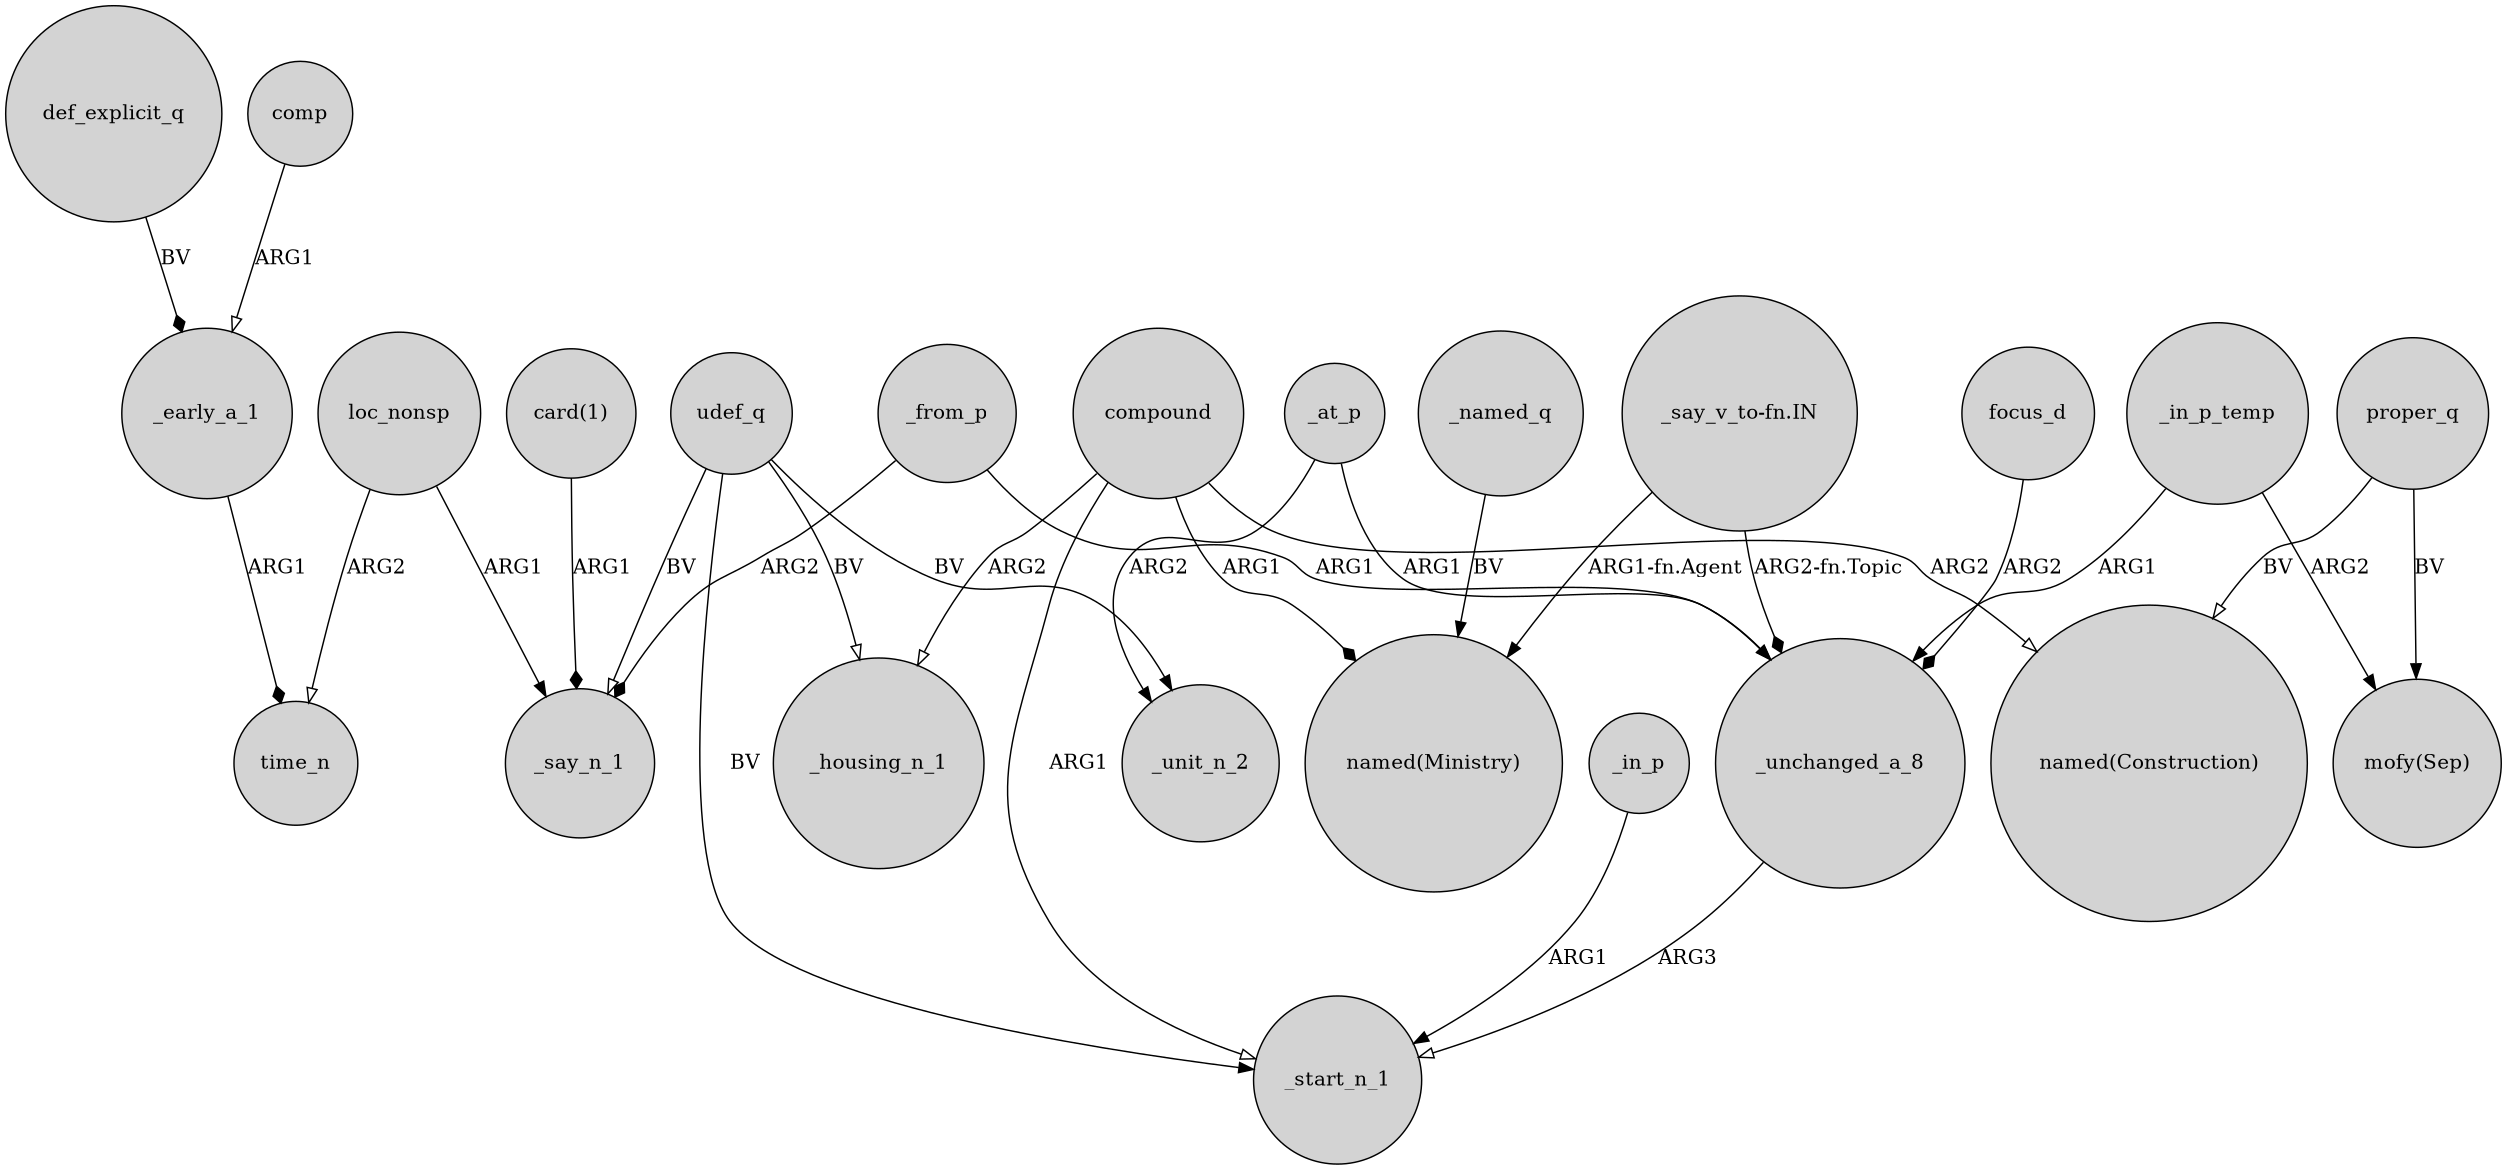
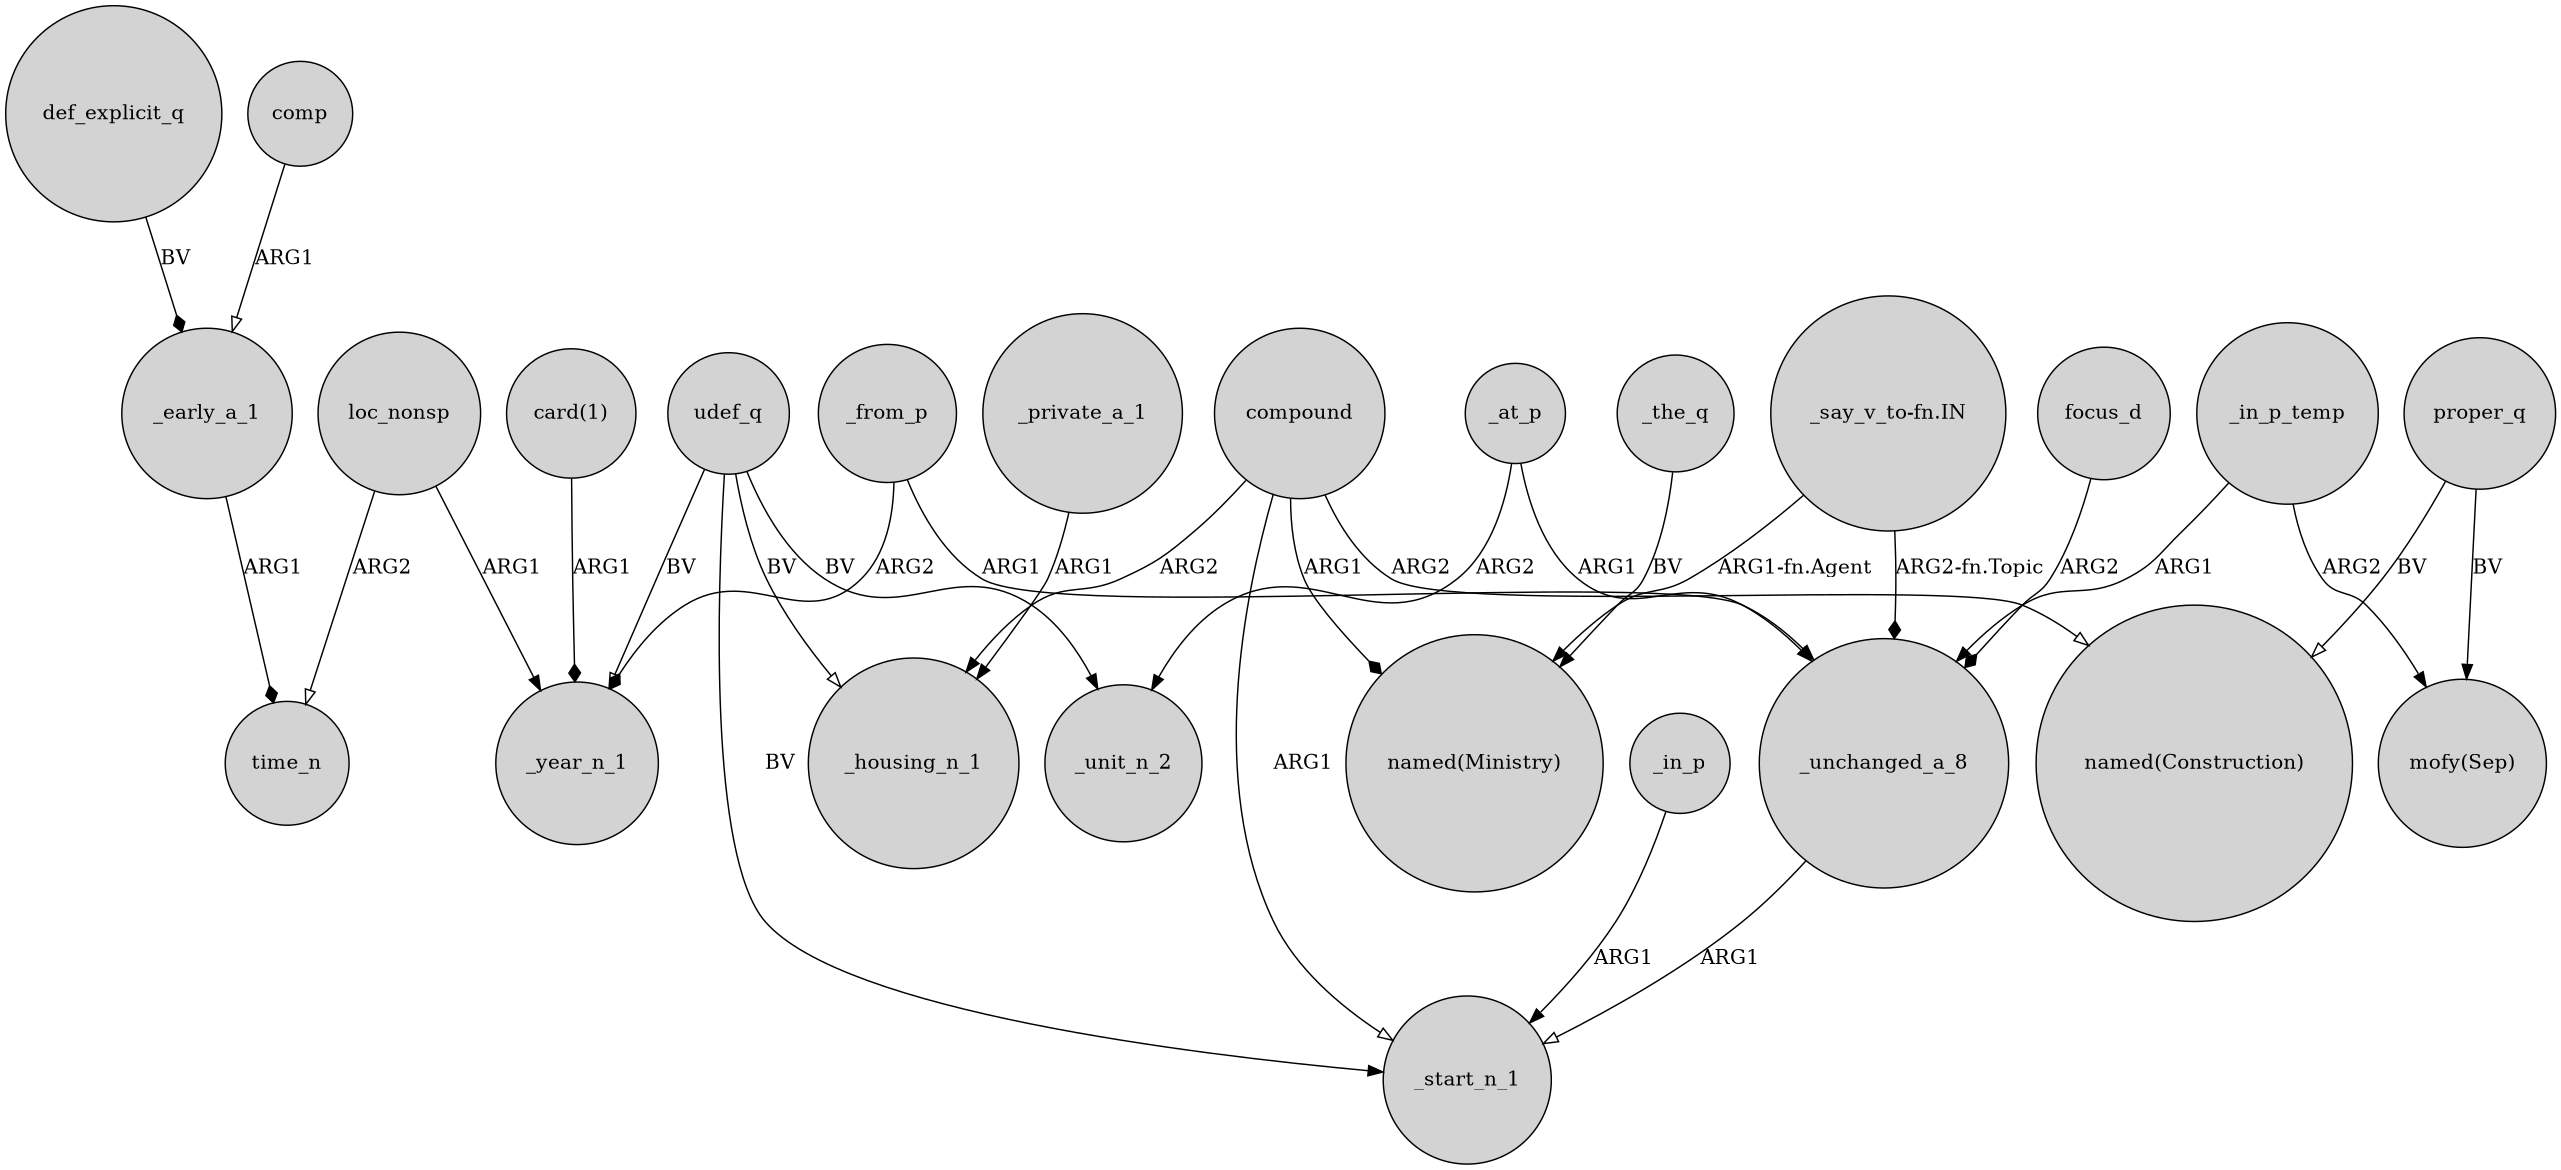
node "_private_a_1": added
node "_named_q": label "_named_q" -> "_the_q"
edge "compound" -> "_housing_n_1": arrowhead onormal -> normal
node "_say_n_1": label "_say_n_1" -> "_year_n_1"
edge "_unchanged_a_8" -> "_start_n_1": label "ARG3" -> "ARG1"
